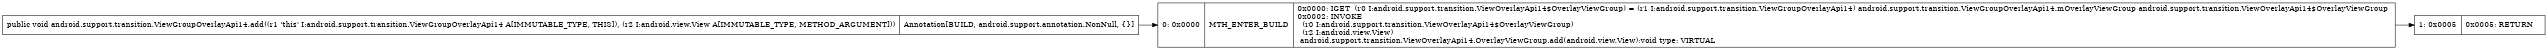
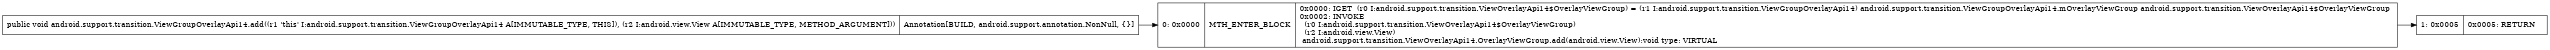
node "0: 0x0000": text "MTH_ENTER_BUILD" -> "MTH_ENTER_BLOCK"
